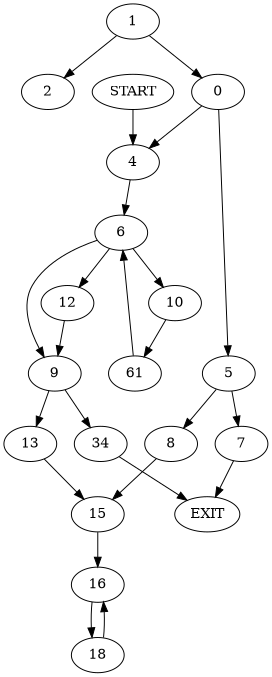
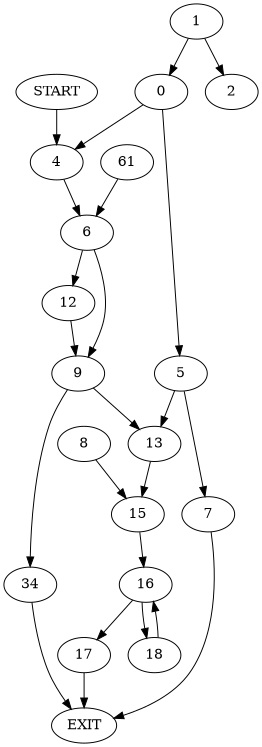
node "10": removed
edge "5" -> "8": now "5" -> "13"
node "17": added
